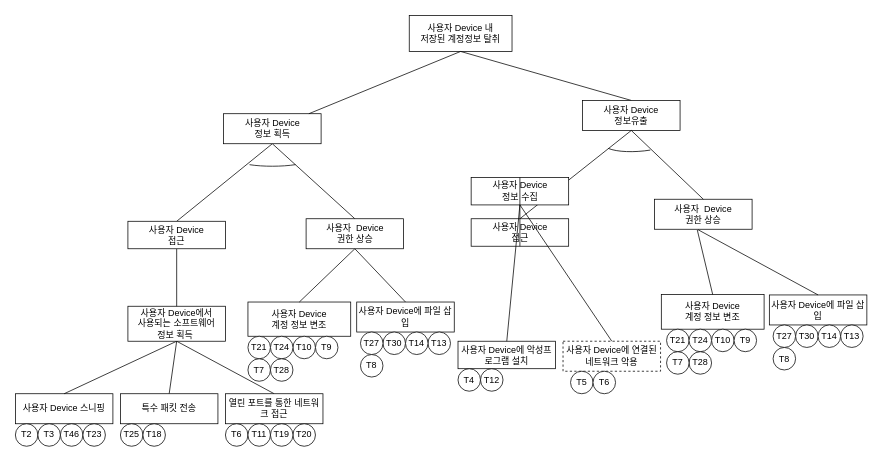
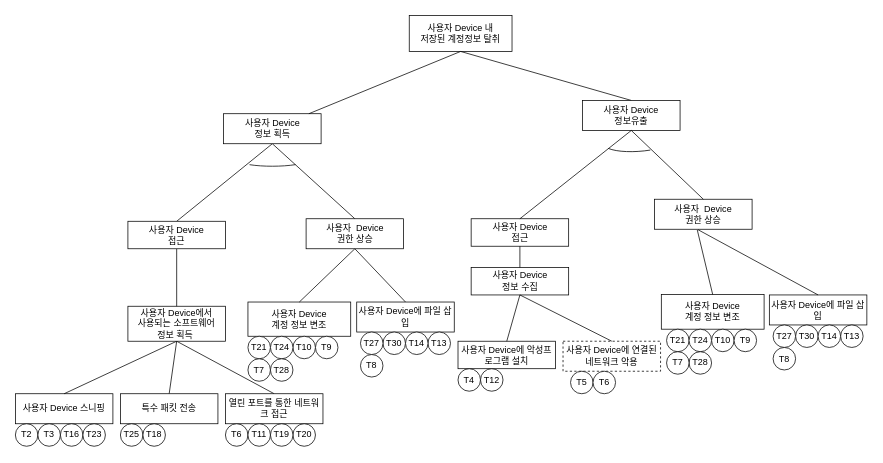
node "사용자 Device 정보 수집": moved (520, 191) -> (520, 281)
node "T46": label "T46" -> "T16"
